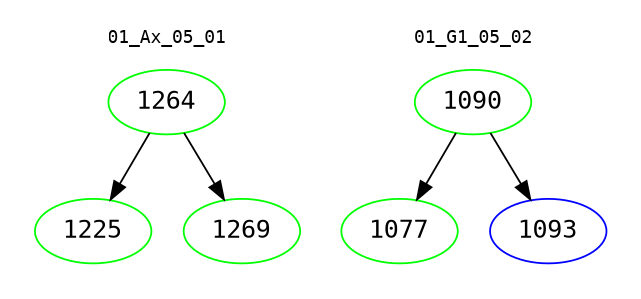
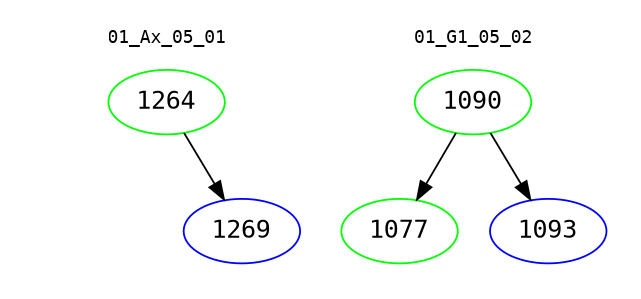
node "1225": removed
node "1269": color green -> blue
